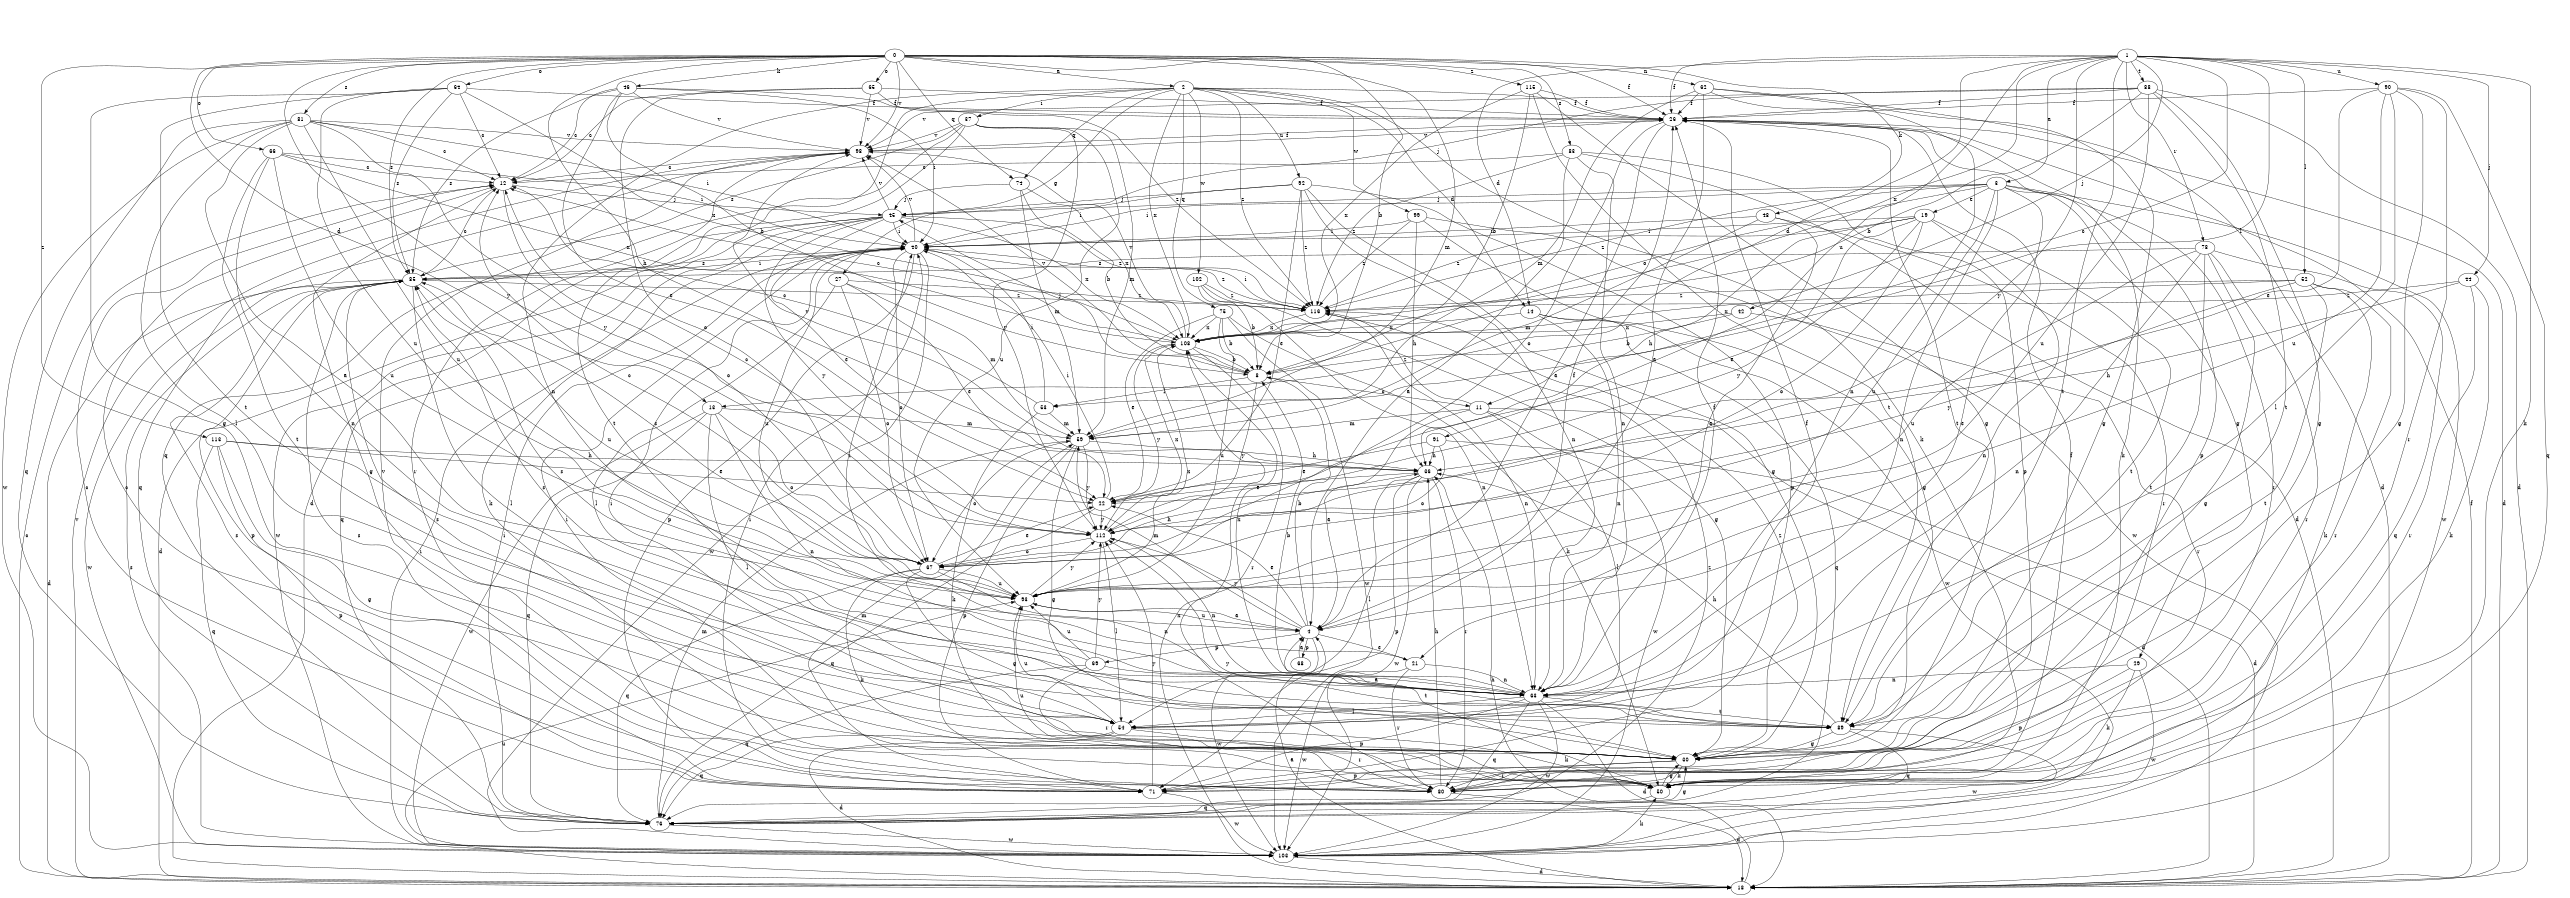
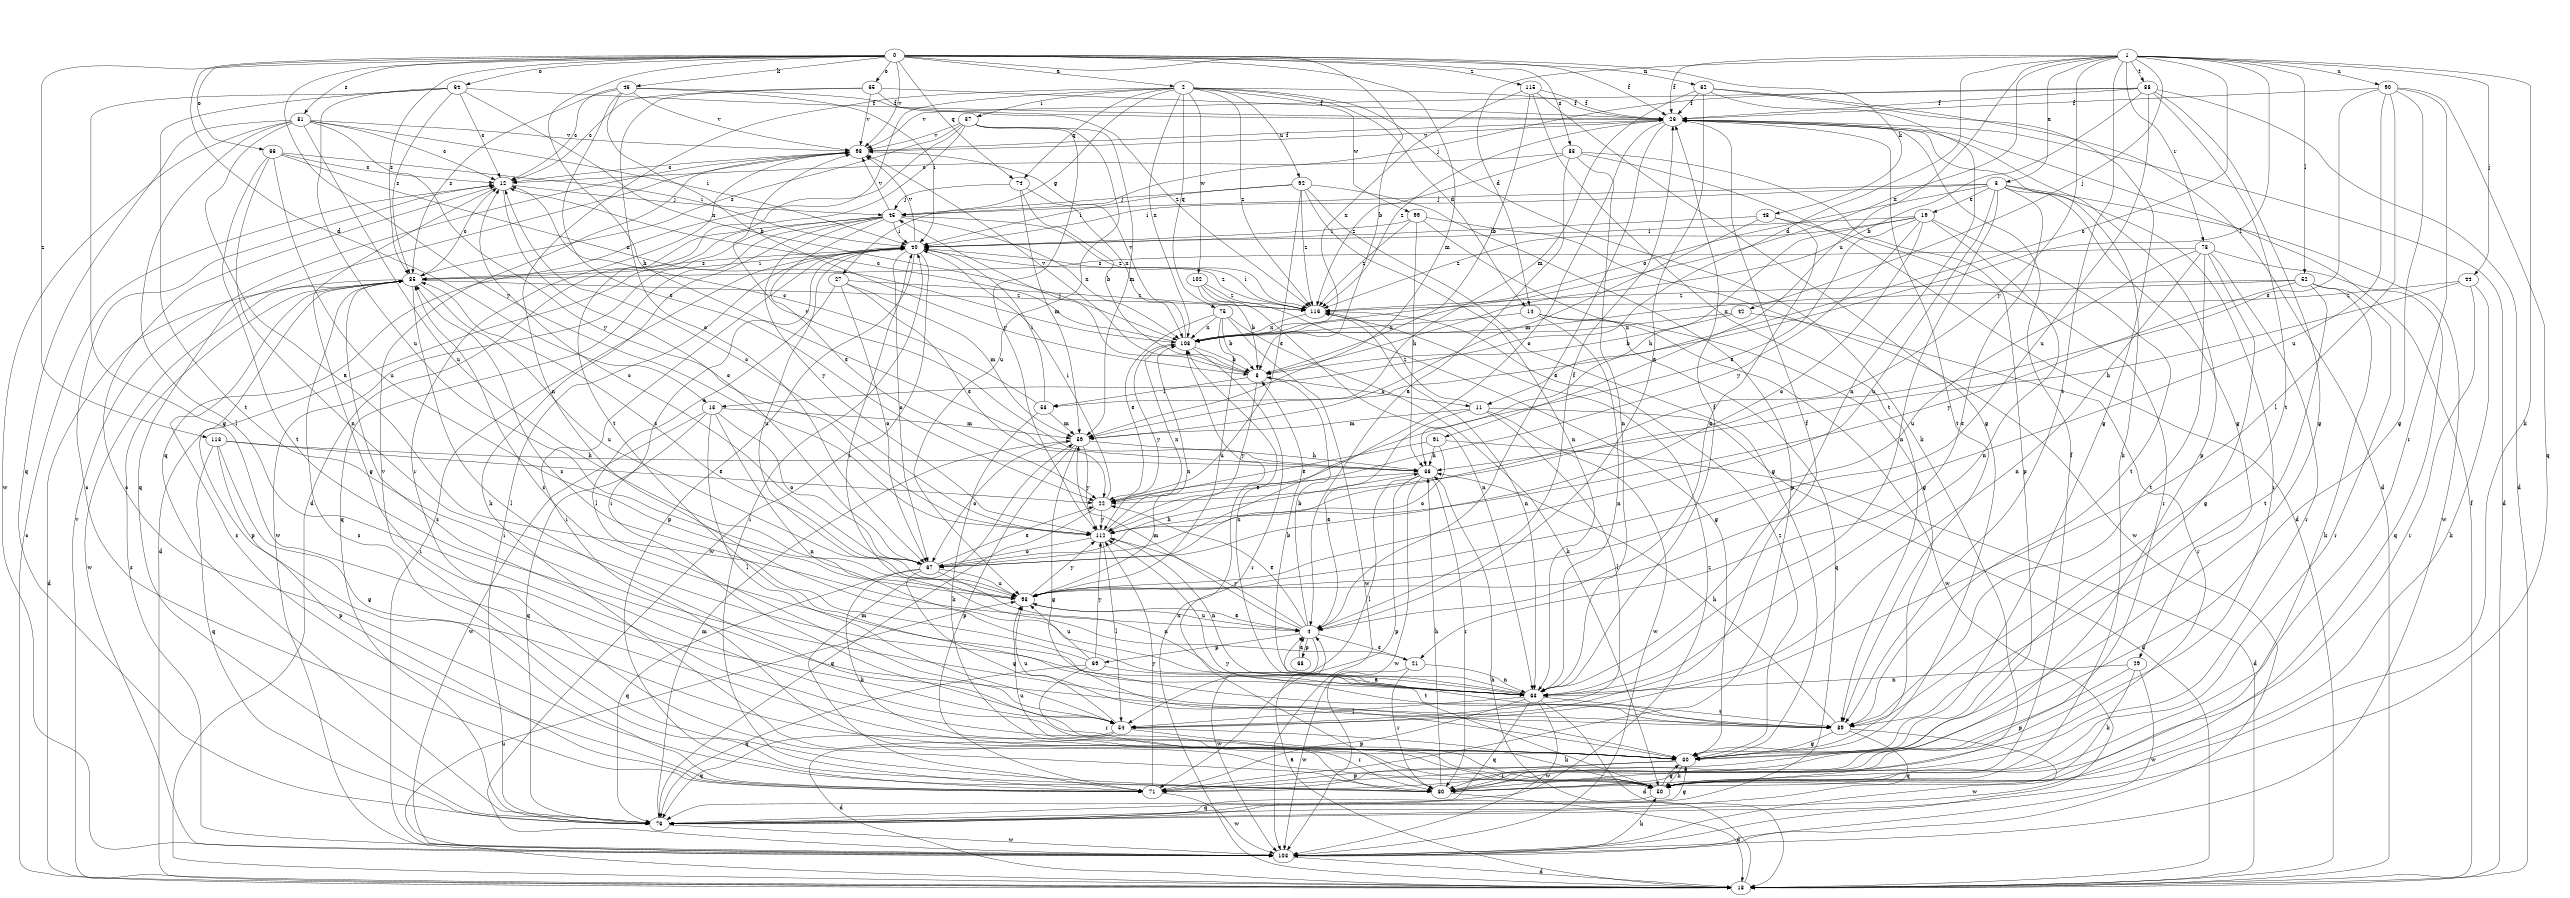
edge "3" -> "116": now "26" -> "116"
